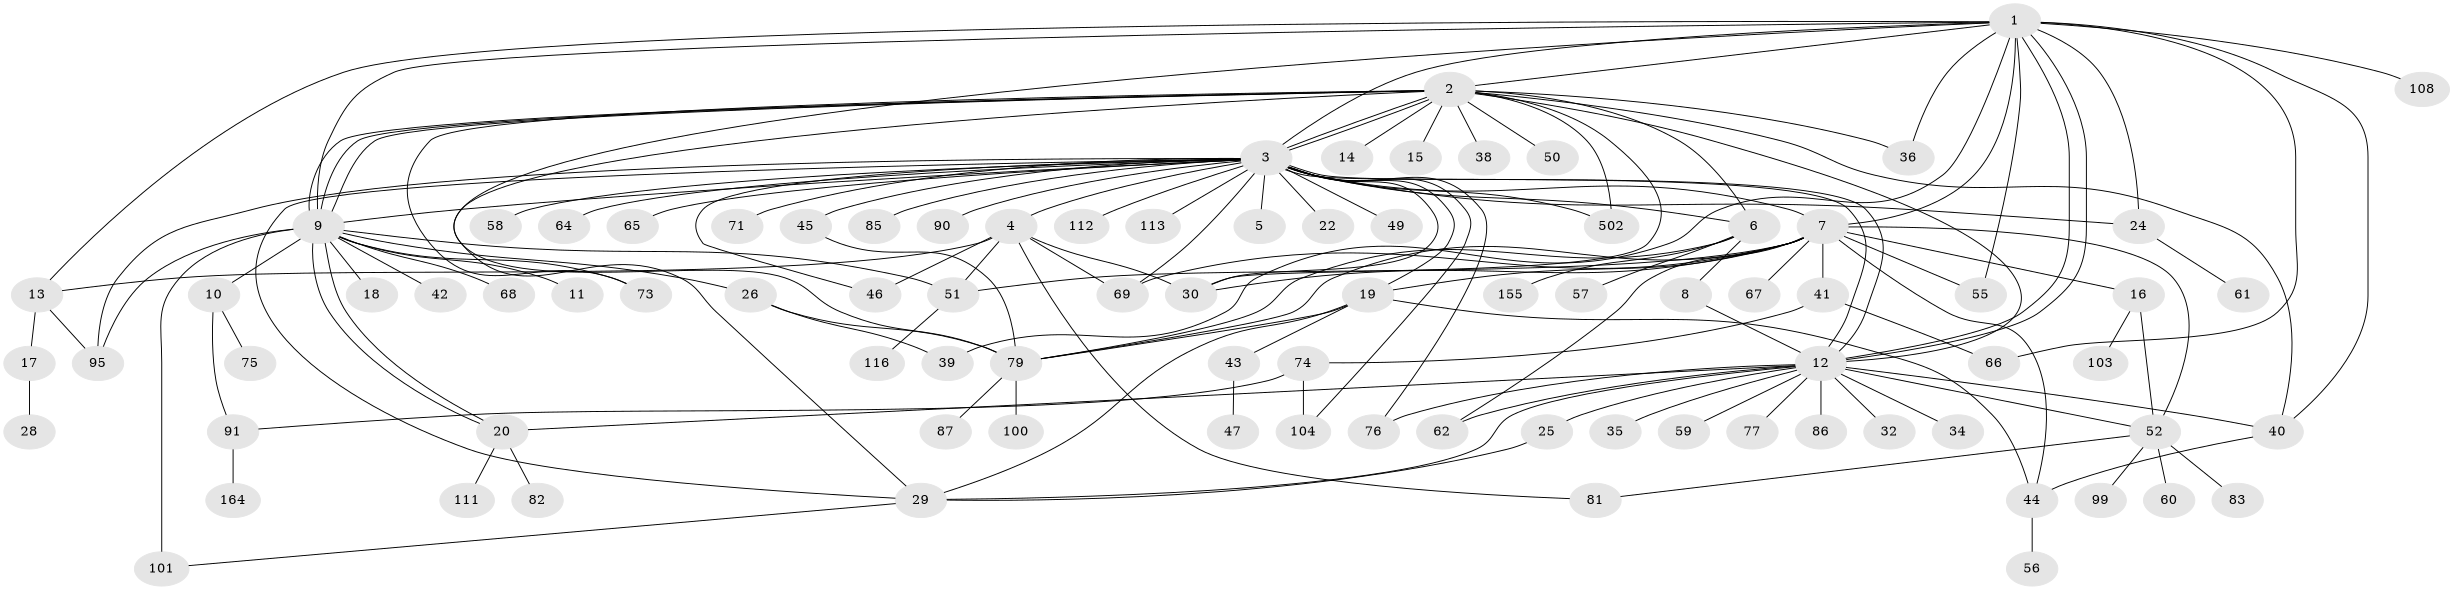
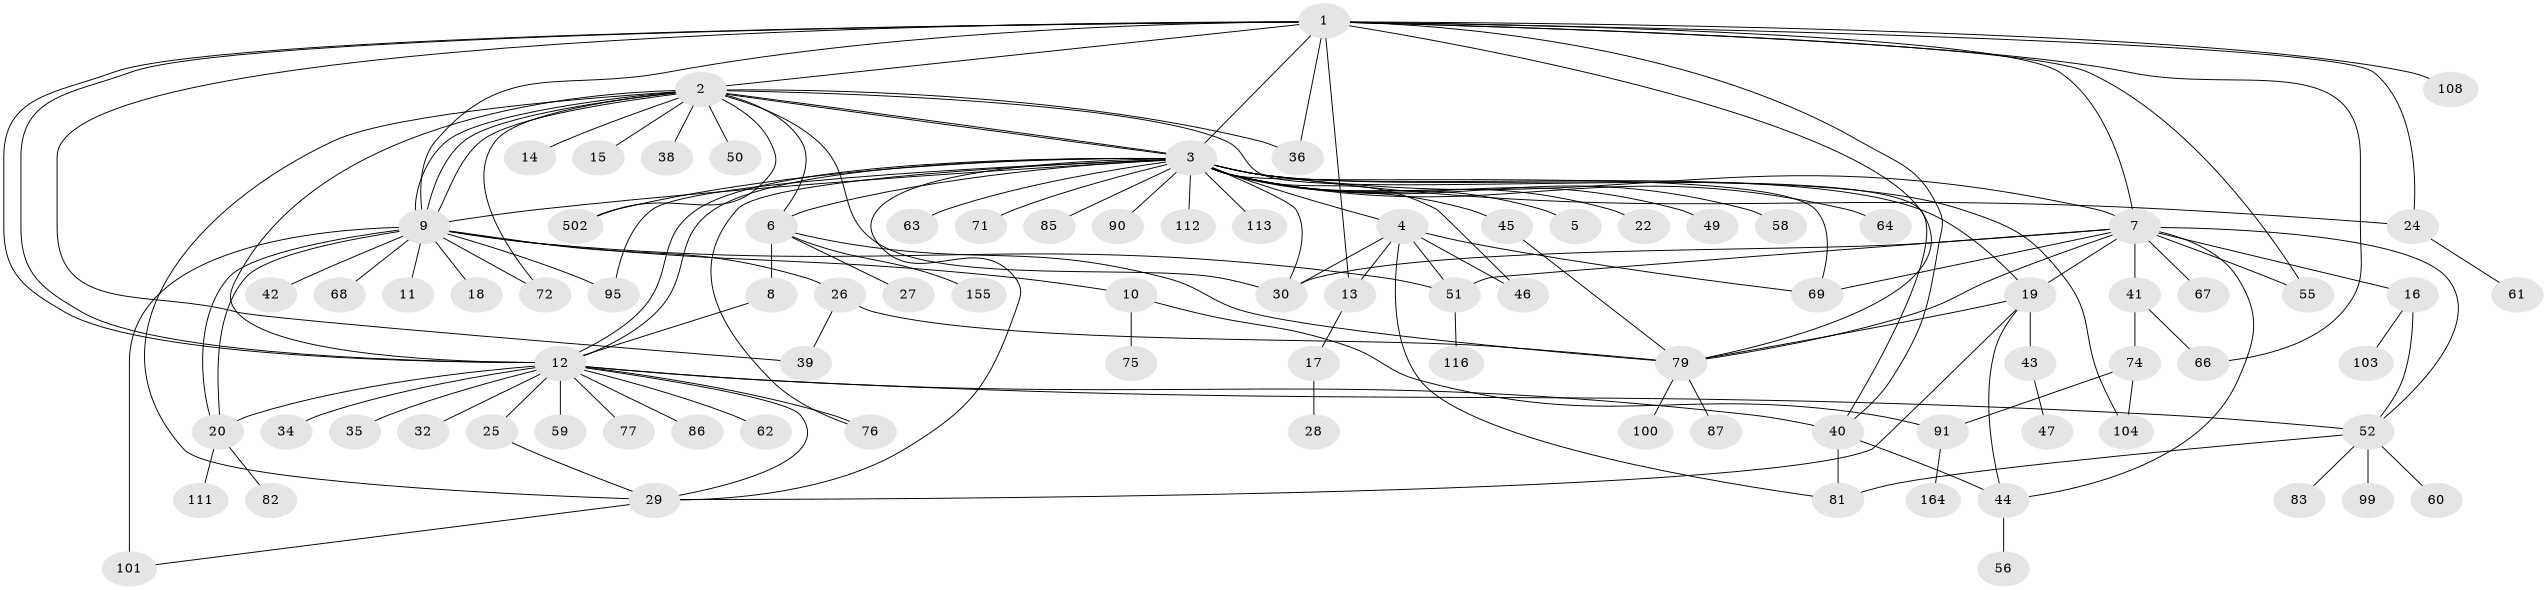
node "65": label "65" -> "63"
node "73": label "73" -> "72"
node "57": label "57" -> "27"
edge "7" -- "62": removed
edge "13" -- "95": removed
edge "40" -- "81": added
